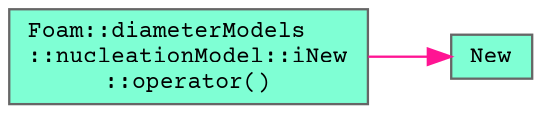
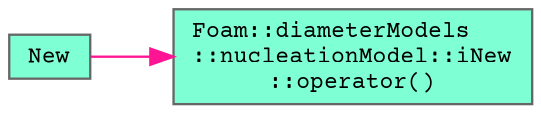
edge "Foam::diameterModels ::nucleationModel::iNew ::operator()" -> "New": reversed
